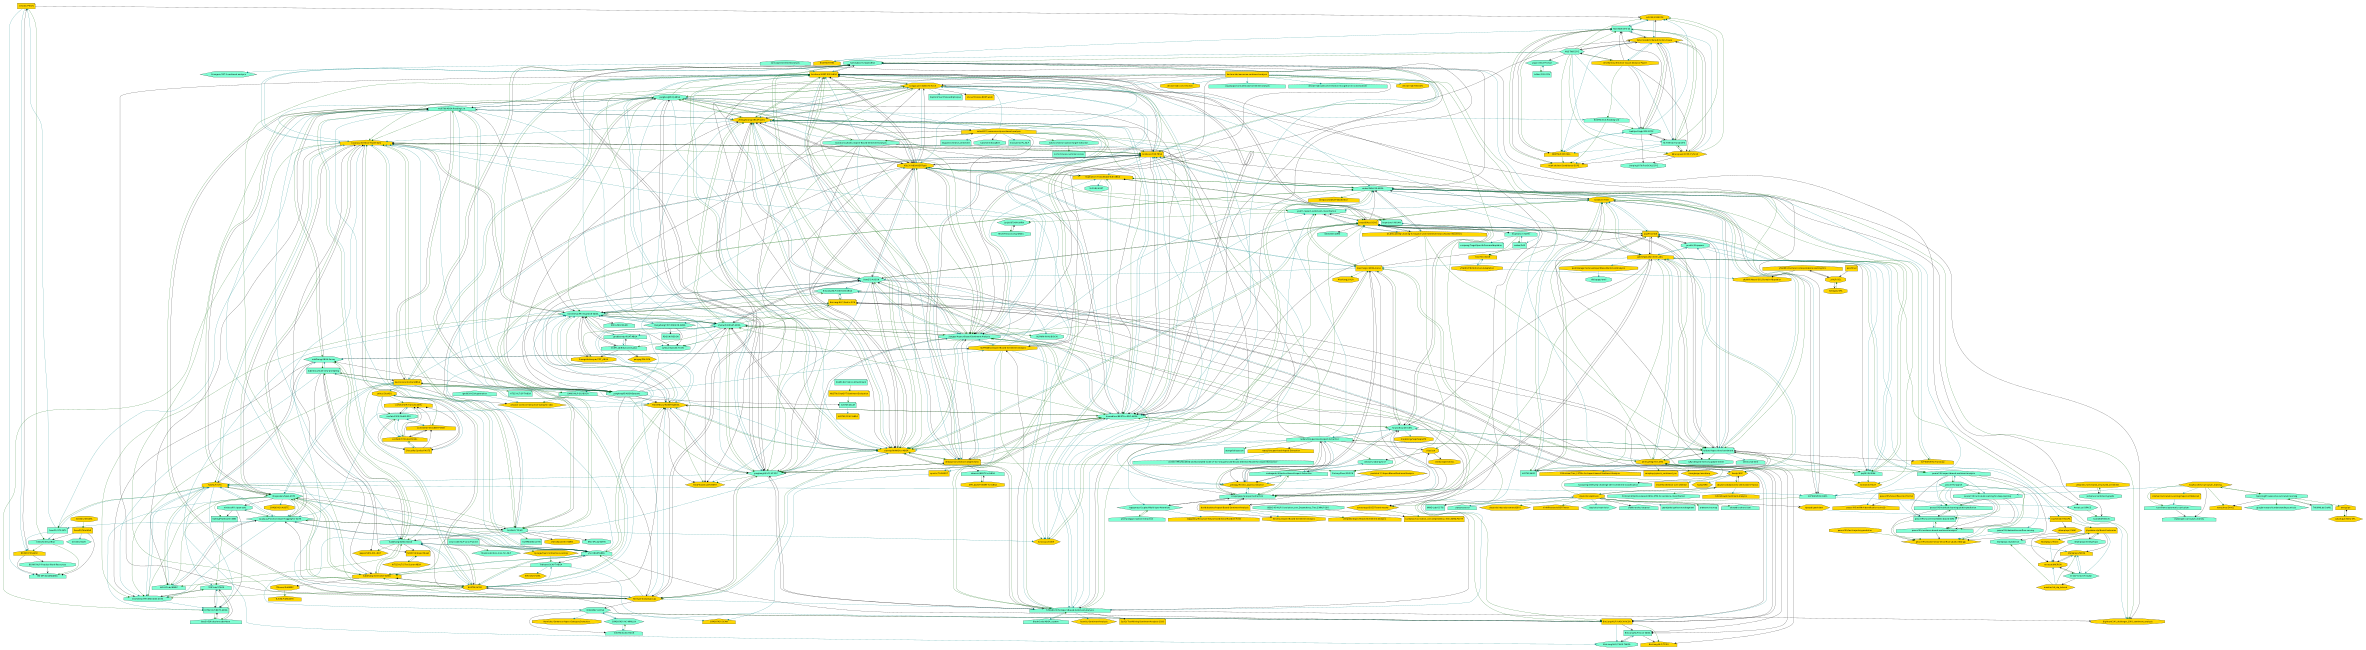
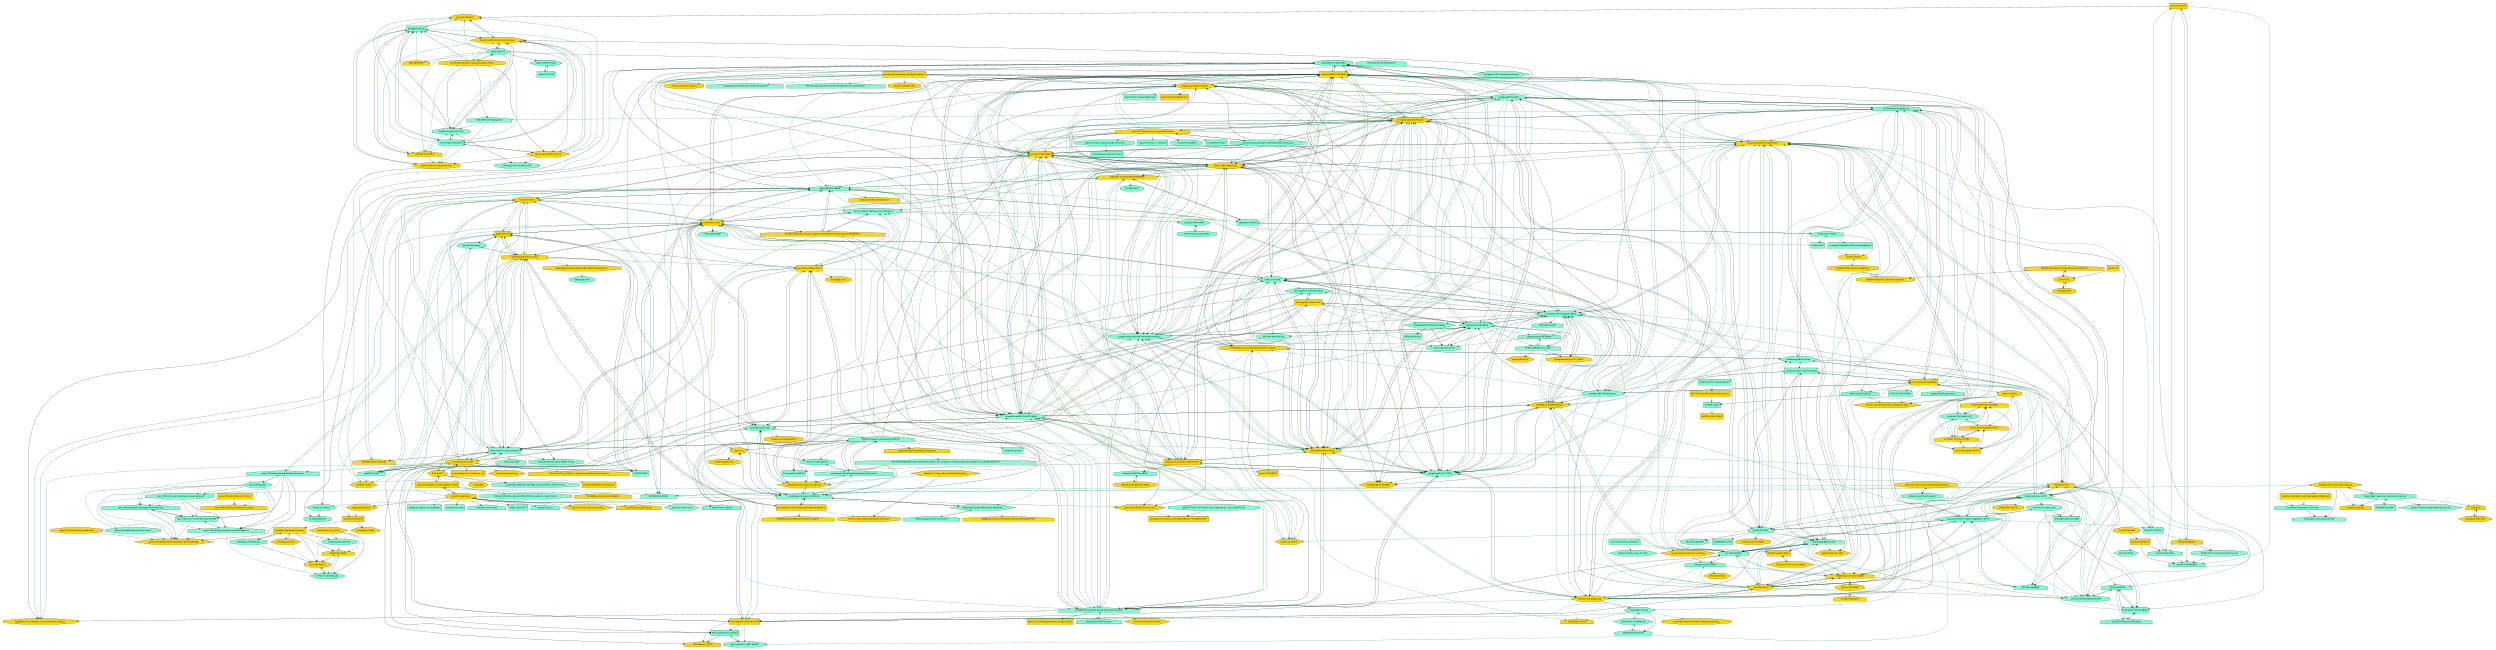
edge "HSLCY/ABSA-BERT-pair" -> "jiangqn/Aspect-Based-Sentiment-Analysis": removed
edge "ScalaConsultants/Aspect-Based-Sentiment-Analysis" -> "yafangy/Review_aspect_extraction": removed
edge "GeneZC/StructBias" -> "BD-MF/POS4ASC": reversed
node "stovecat/MICRON": label "stovecat/MICRON" -> "stovecat/PAOTE"
edge "Di-lab-Yonsei/K-QuAD" -> "mnskim/ldi_nlp_tutorial": reversed
